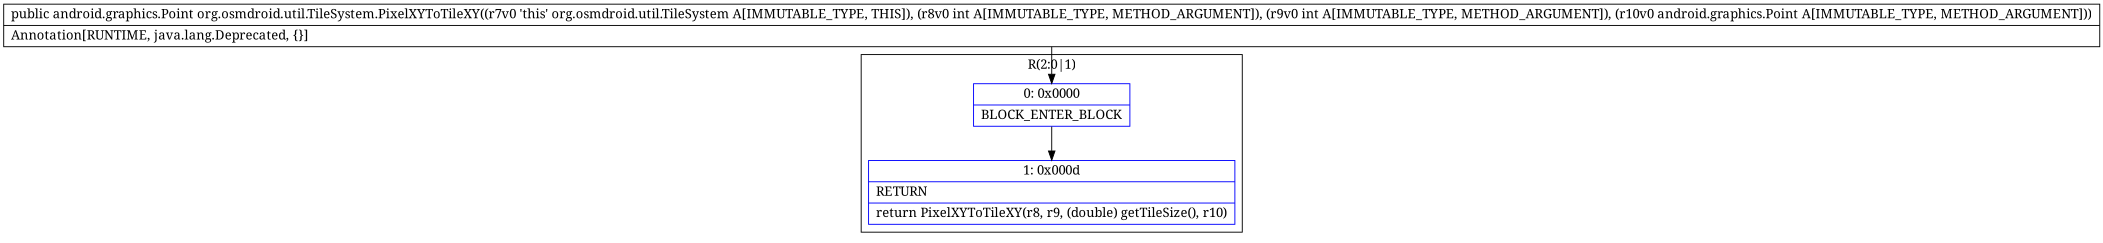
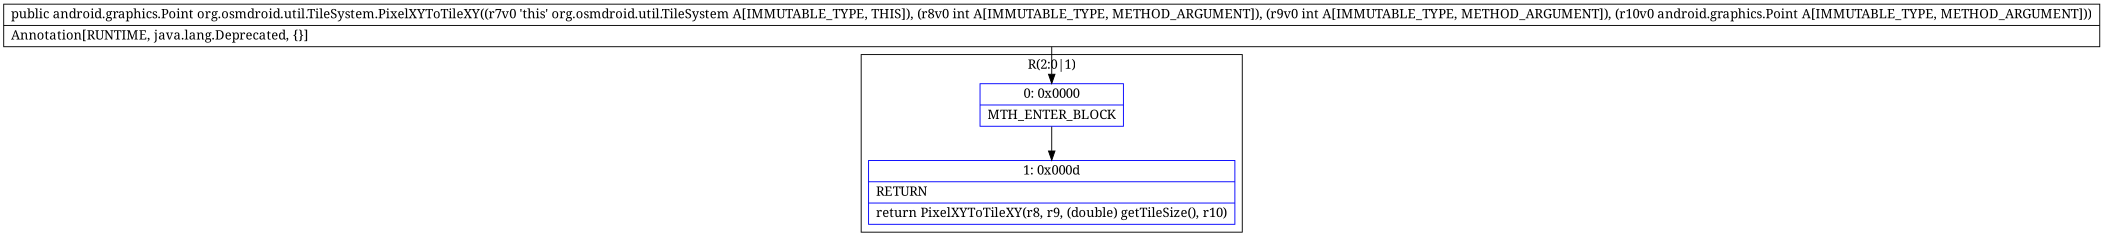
node "0: 0x0000": text "BLOCK_ENTER_BLOCK" -> "MTH_ENTER_BLOCK"
